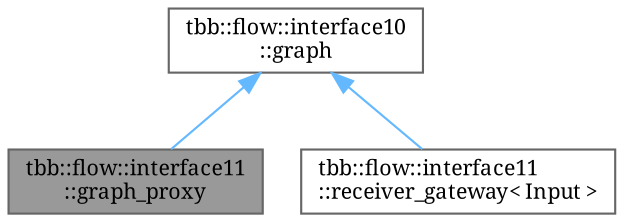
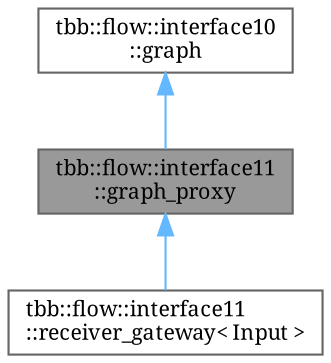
edge "tbb::flow::interface11 ::receiver_gateway< Input >" -> "tbb::flow::interface10 ::graph": now "tbb::flow::interface11 ::receiver_gateway< Input >" -> "tbb::flow::interface11 ::graph_proxy"
